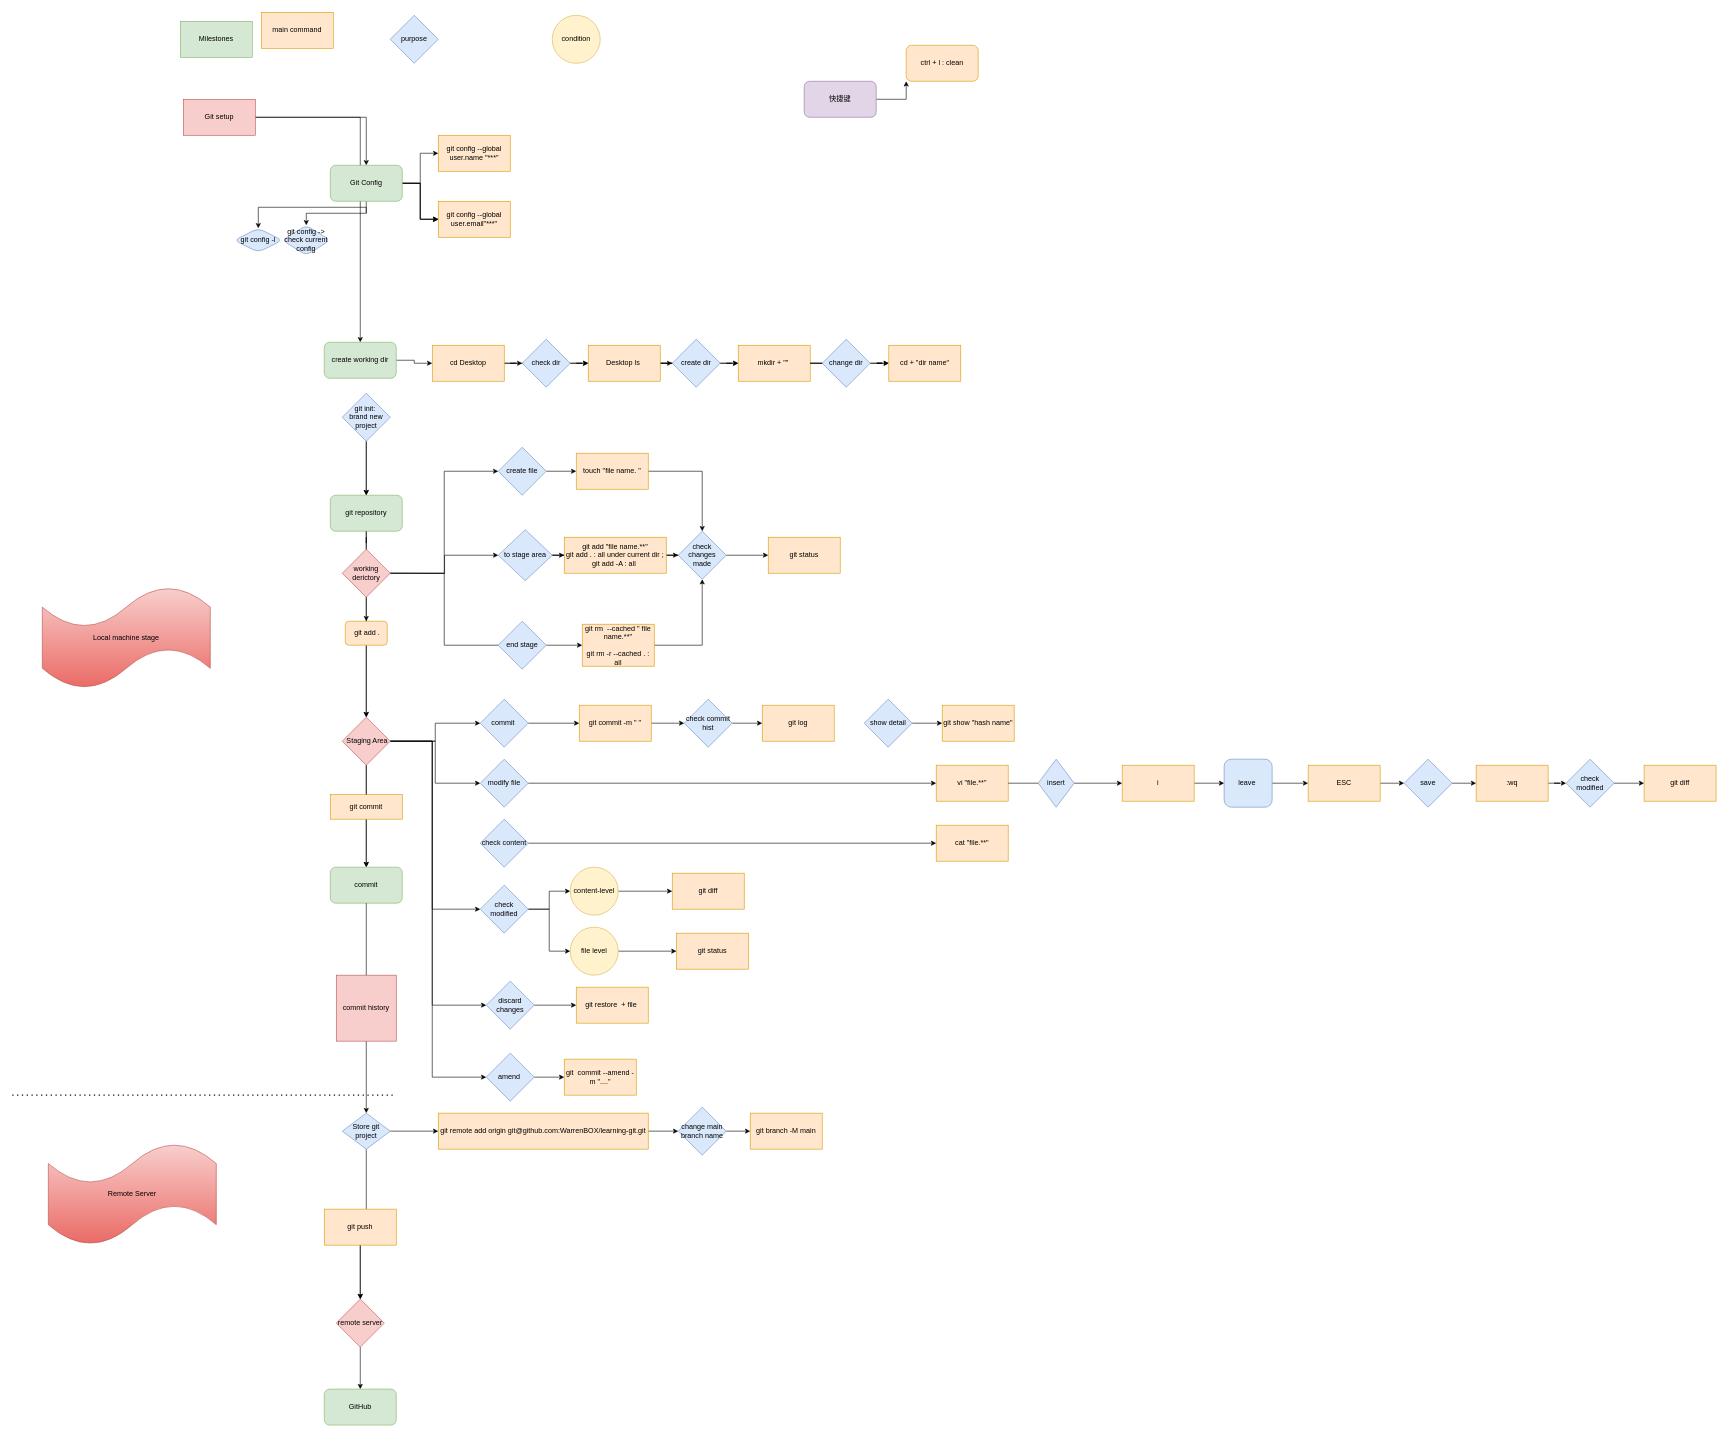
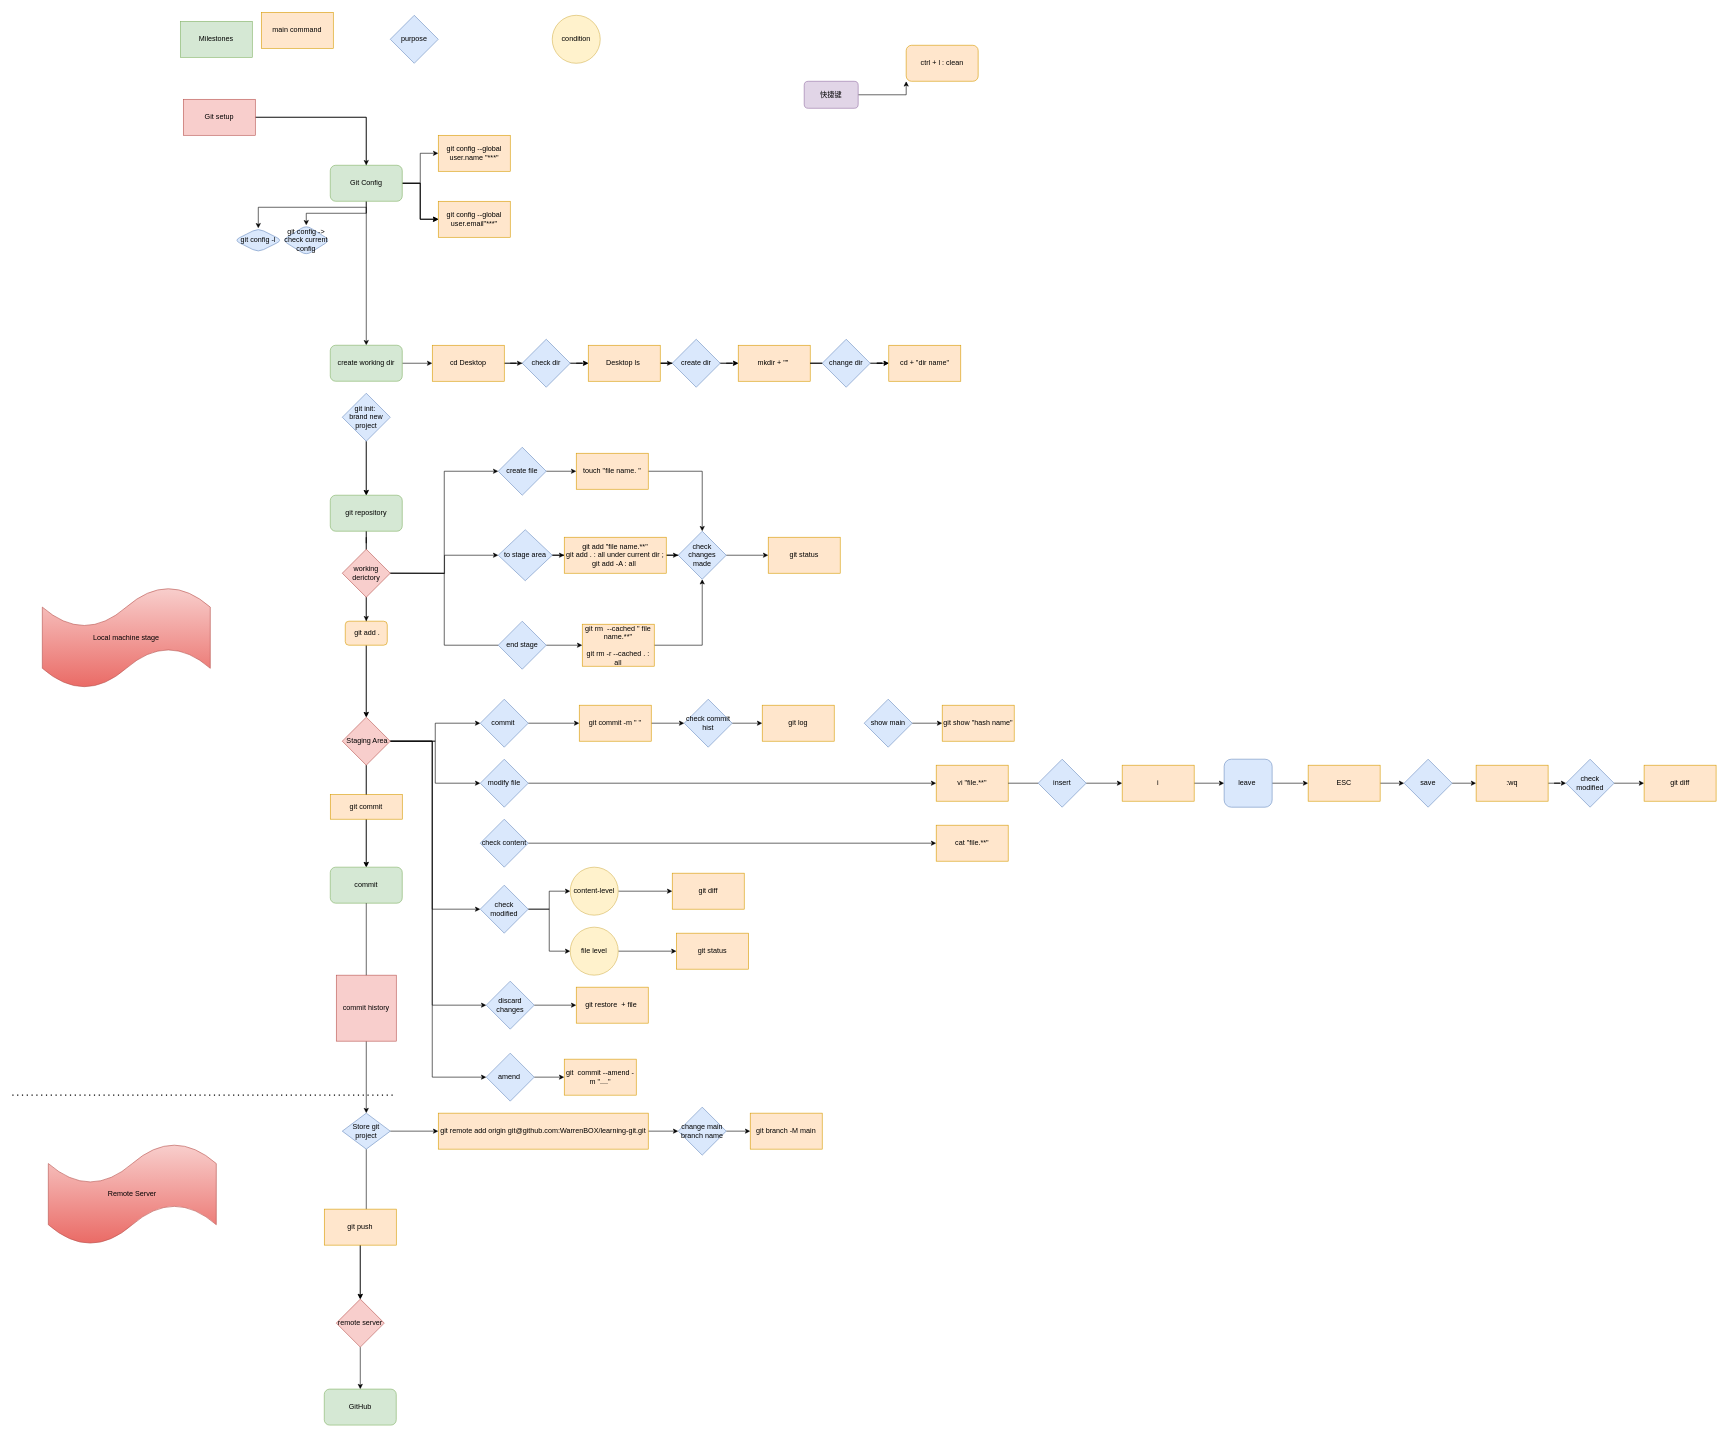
node "快捷键": size 72x36 -> 54x27
node "create working dir": moved (360, 360) -> (366, 363)
node "show detail": label "show detail" -> "show main"
node "insert": size 36x48 -> 48x48
